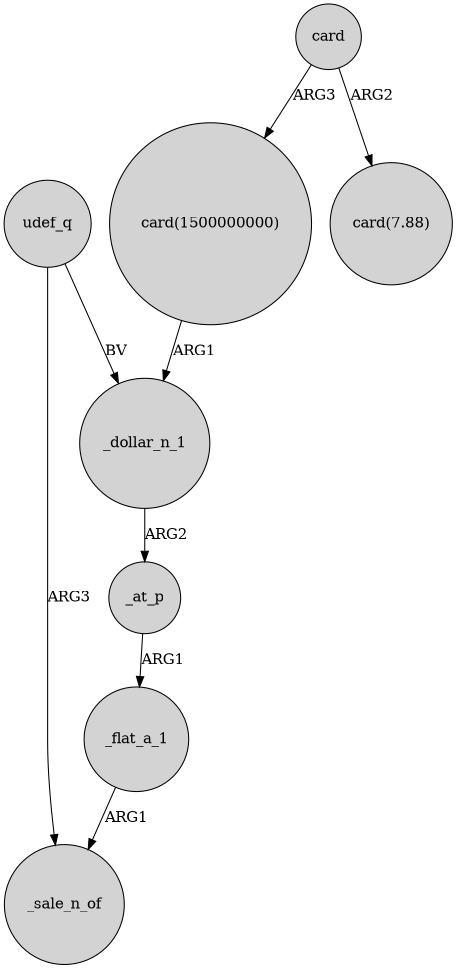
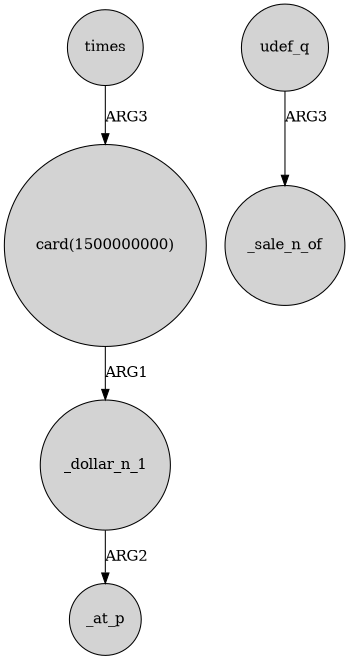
node "card": label "card" -> "times"
node "card(7.88)": removed
edge "udef_q" -> "_dollar_n_1": removed, label "BV"
node "_flat_a_1": removed
